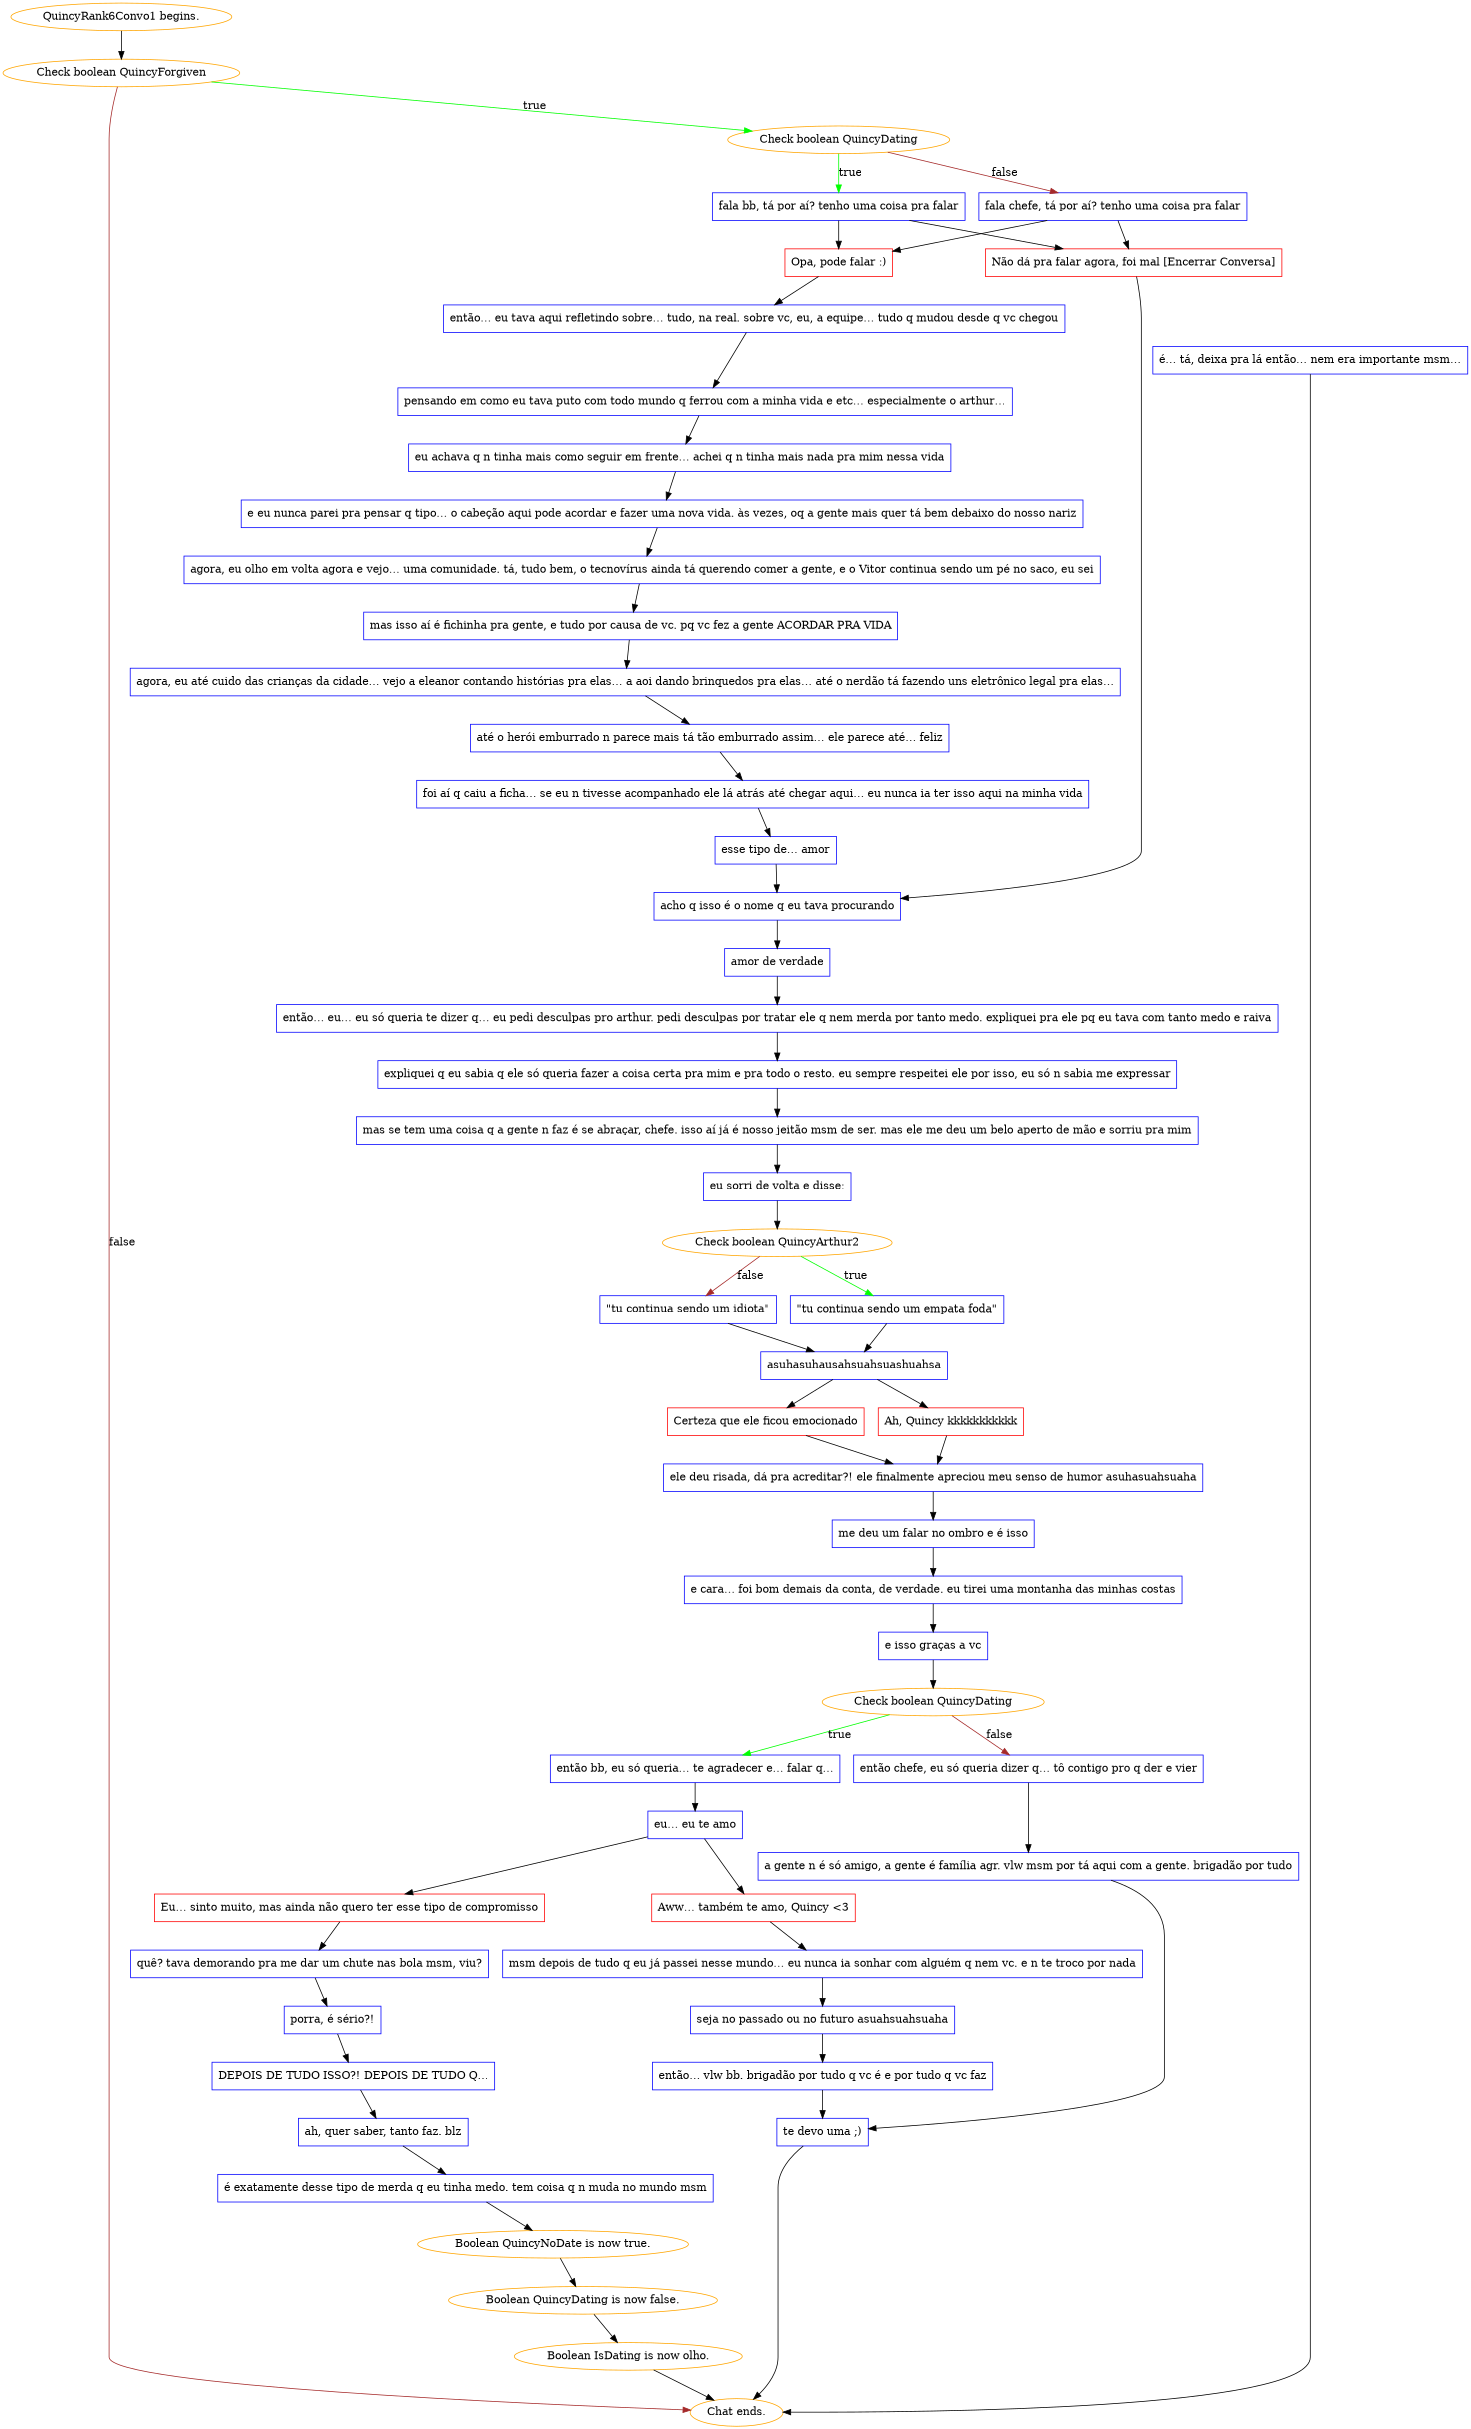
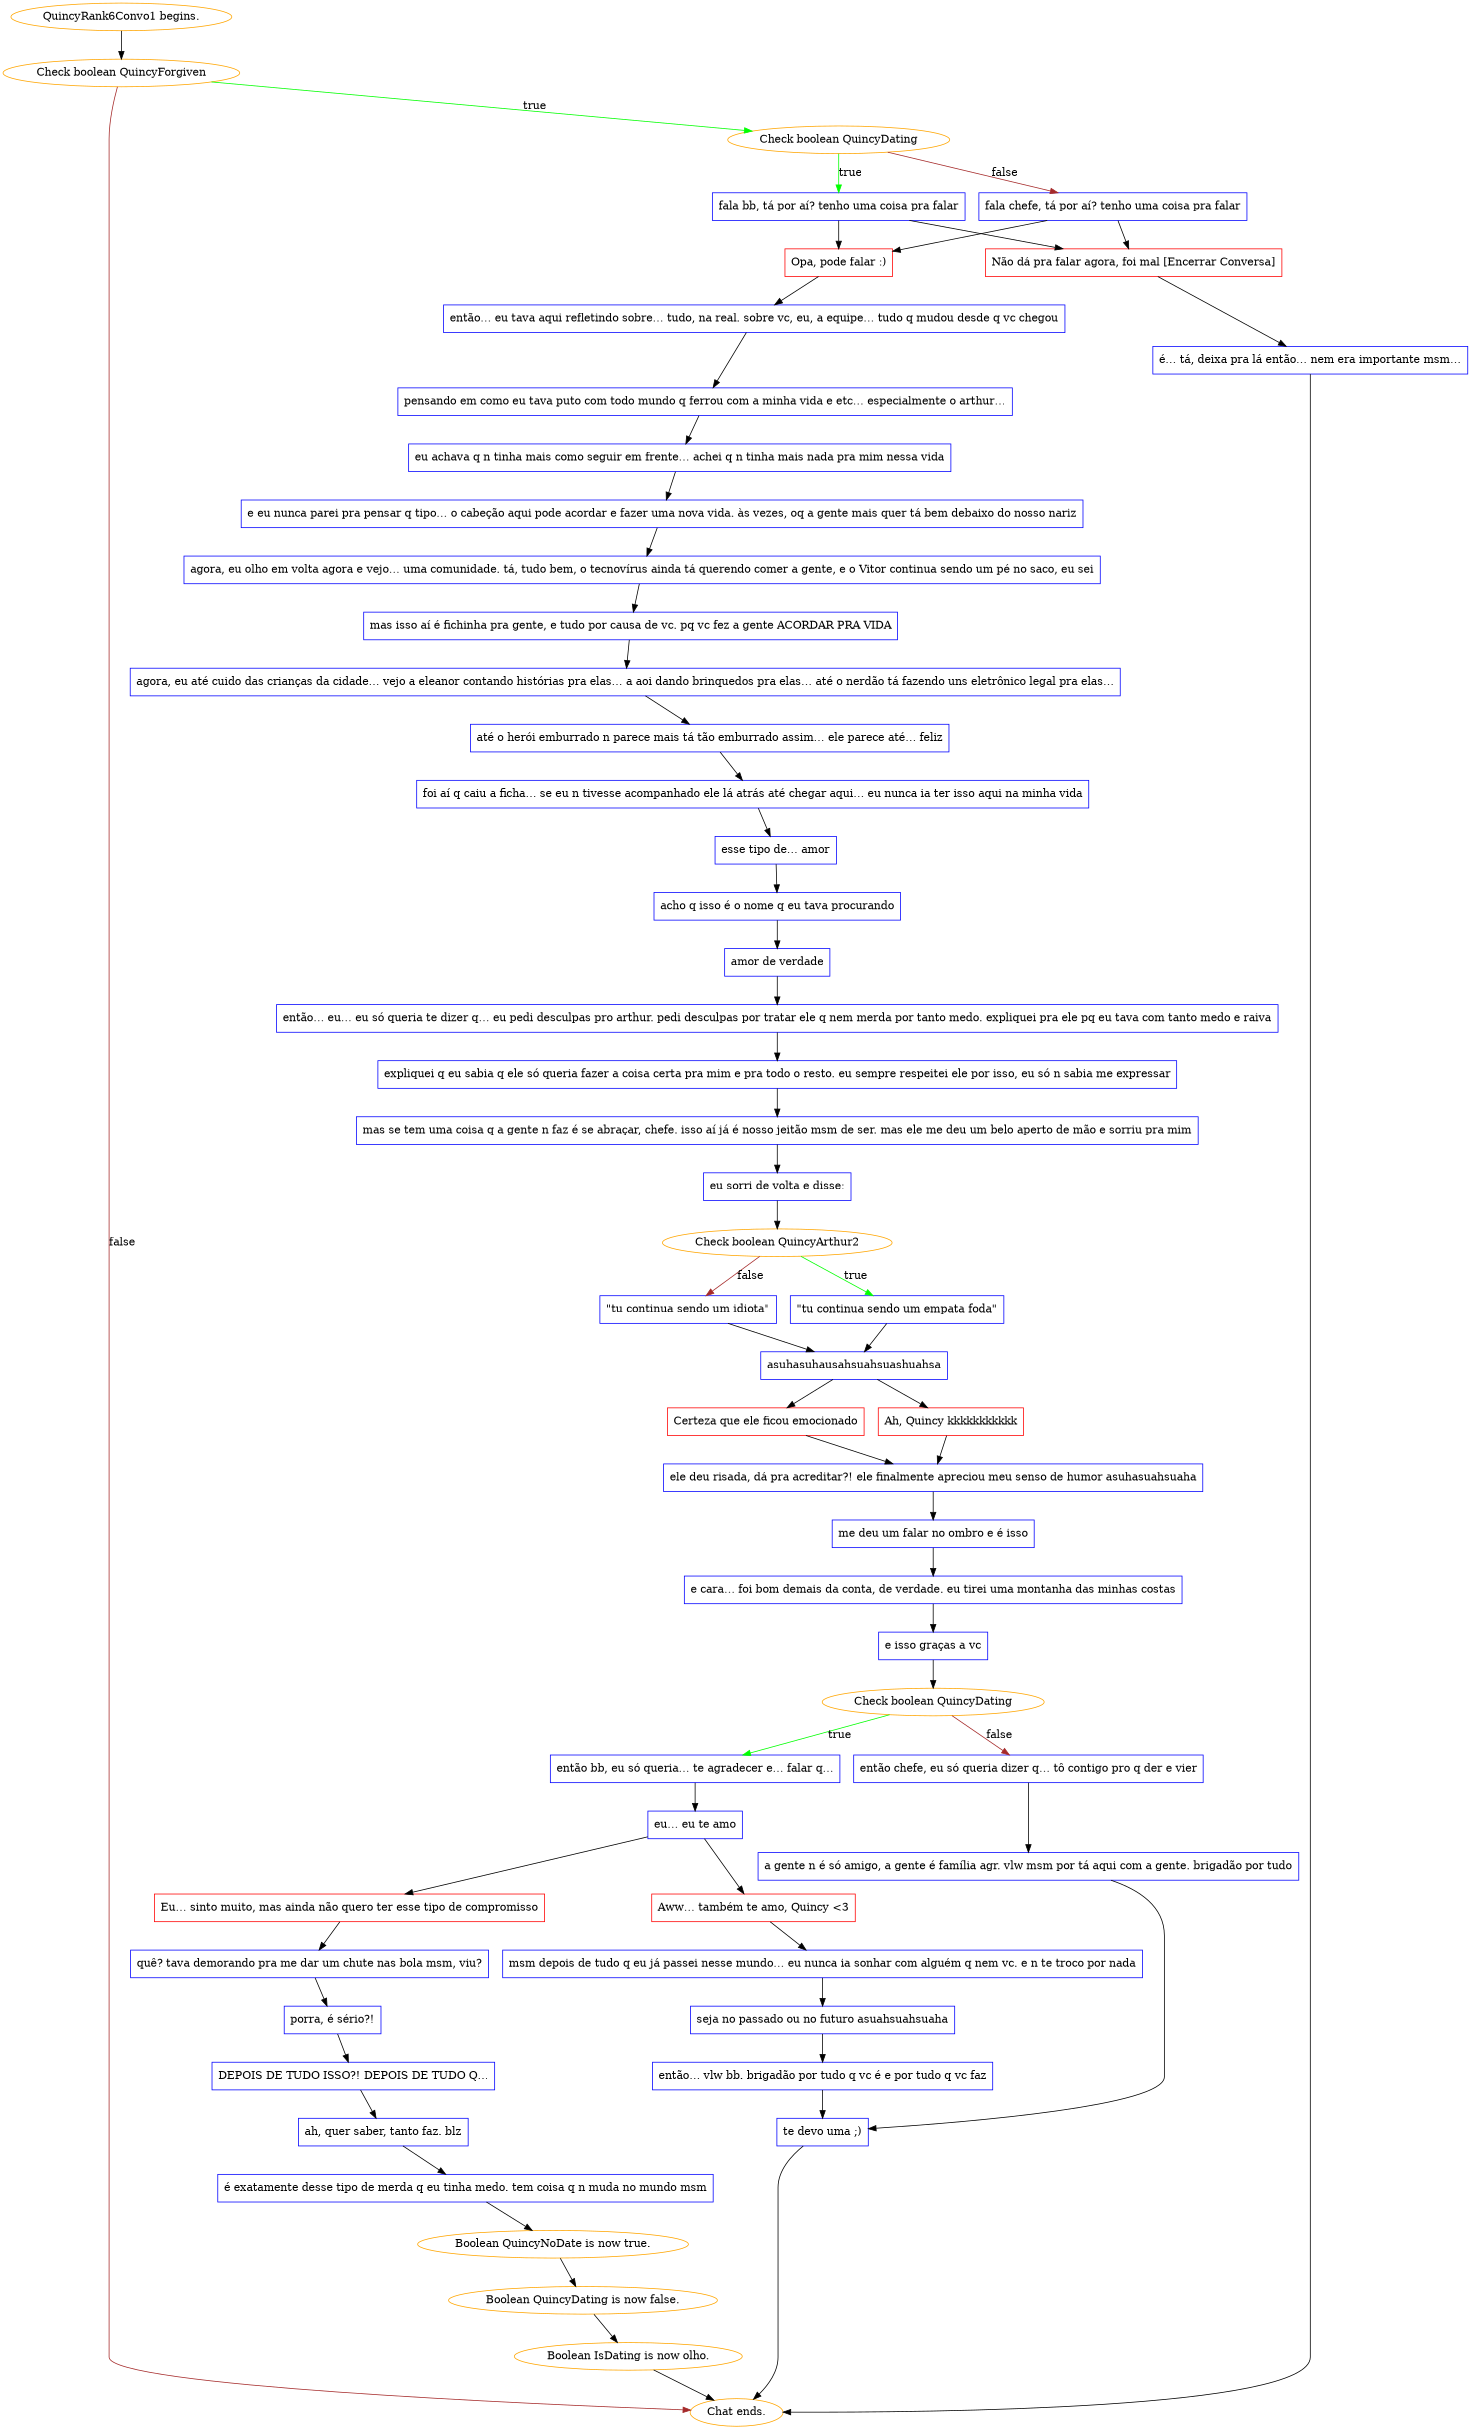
edge "Não dá pra falar agora, foi mal [Encerrar Conversa]" -> "acho q isso é o nome q eu tava procurando": now "Não dá pra falar agora, foi mal [Encerrar Conversa]" -> "é… tá, deixa pra lá então… nem era importante msm…"
